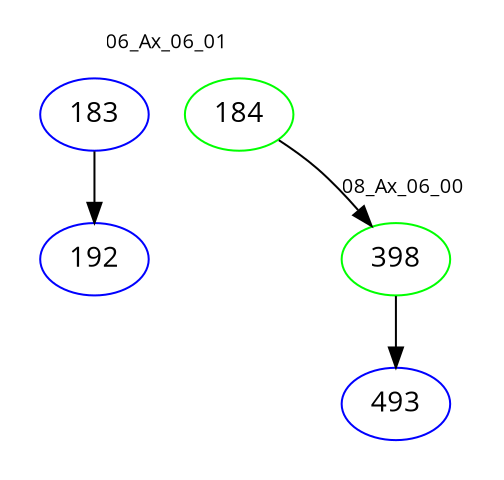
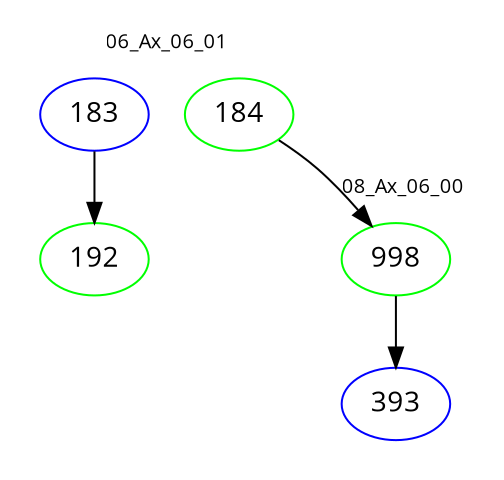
node "192": color blue -> green
node "398": label "398" -> "998"
node "493": label "493" -> "393"
